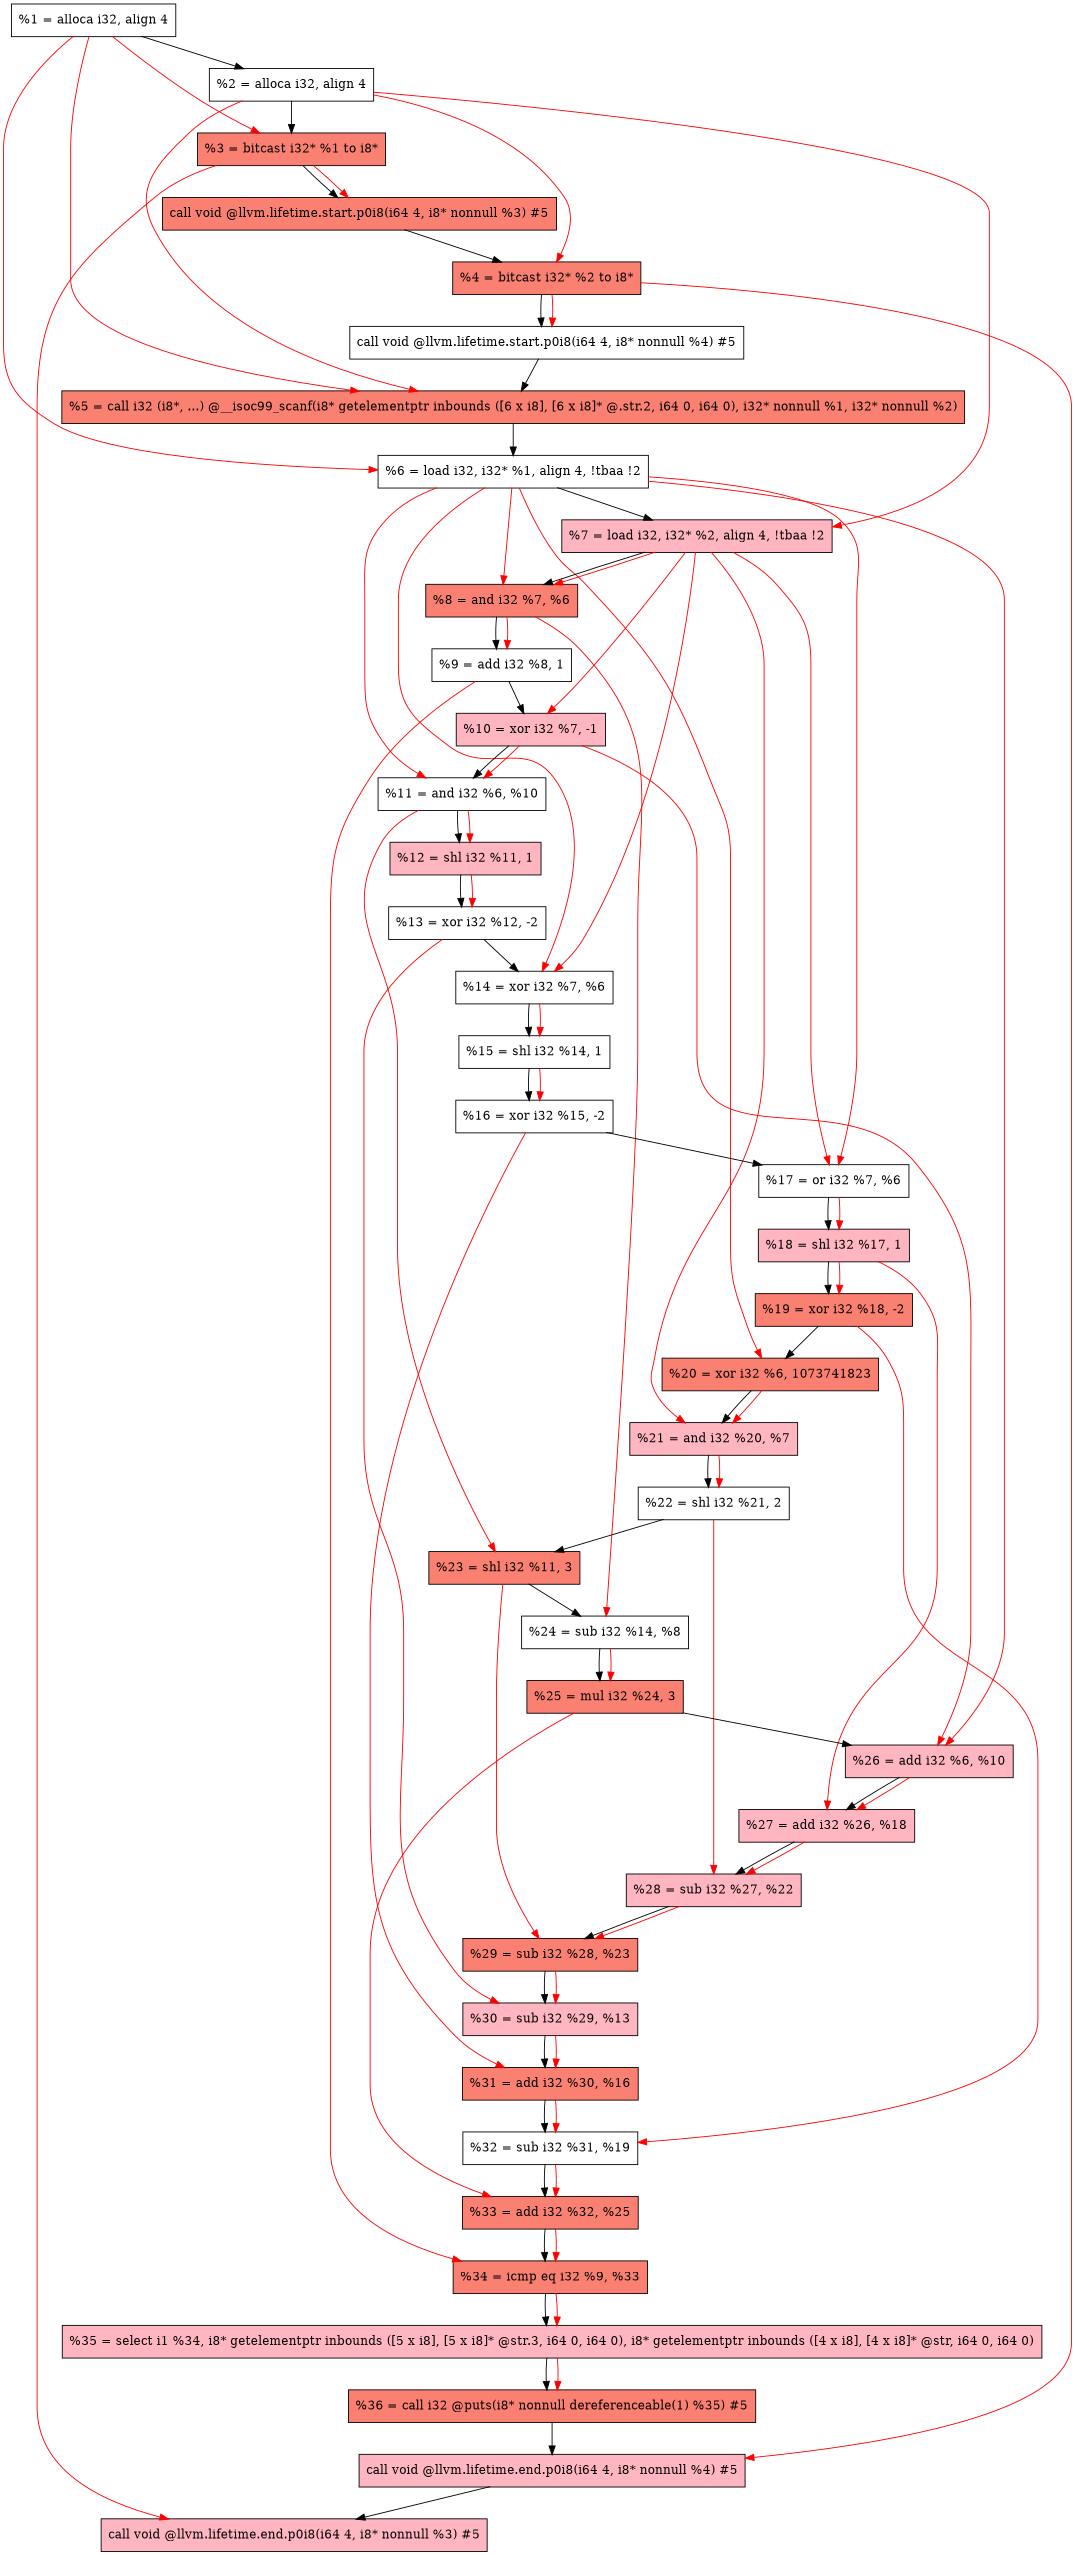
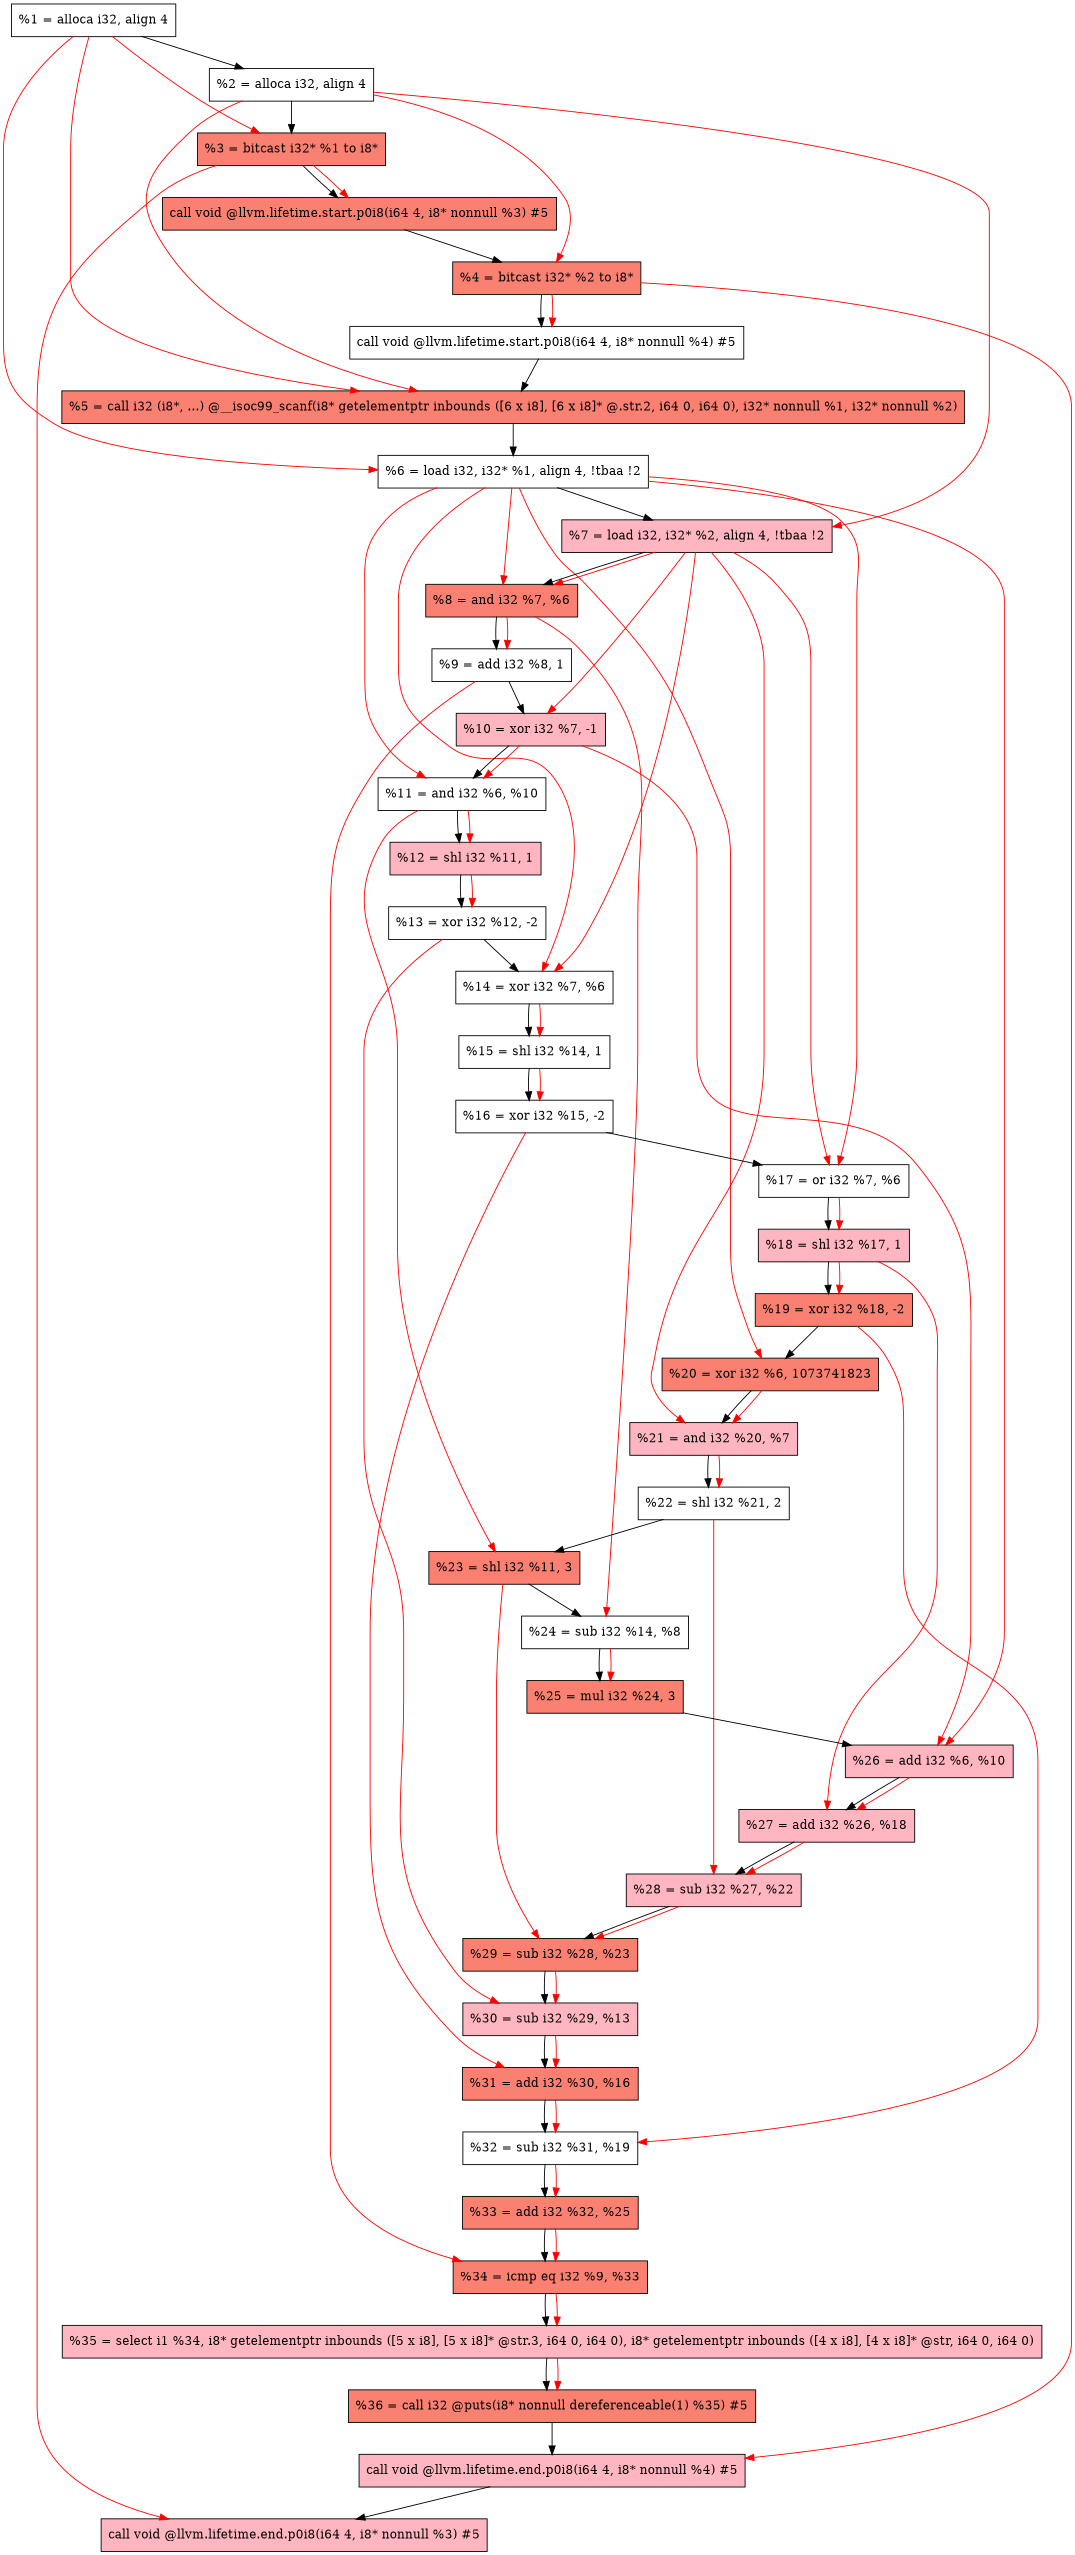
edge "%25 = mul i32 %24, 3" -> "%33 = add i32 %32, %25": removed
